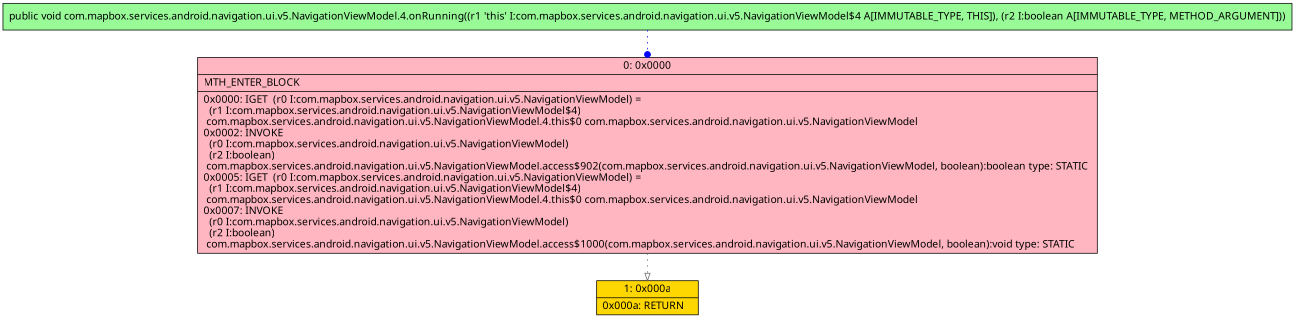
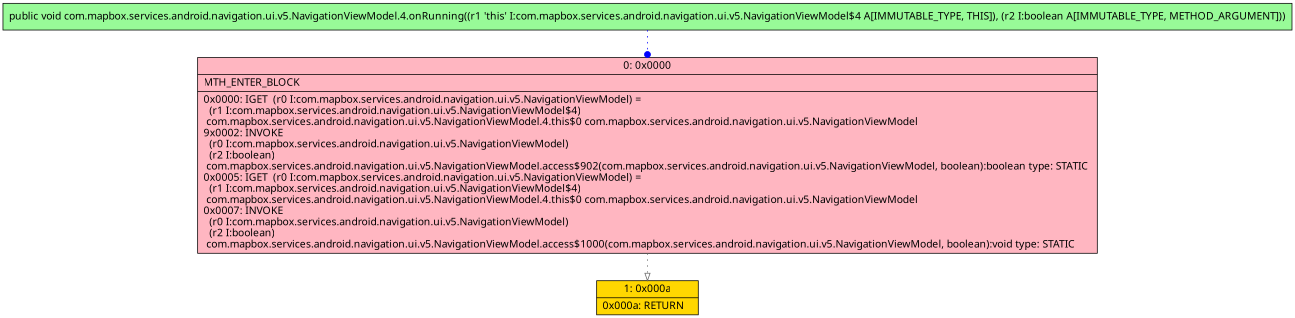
node "0: 0x0000": text "0x0002: INVOKE" -> "9x0002: INVOKE"
